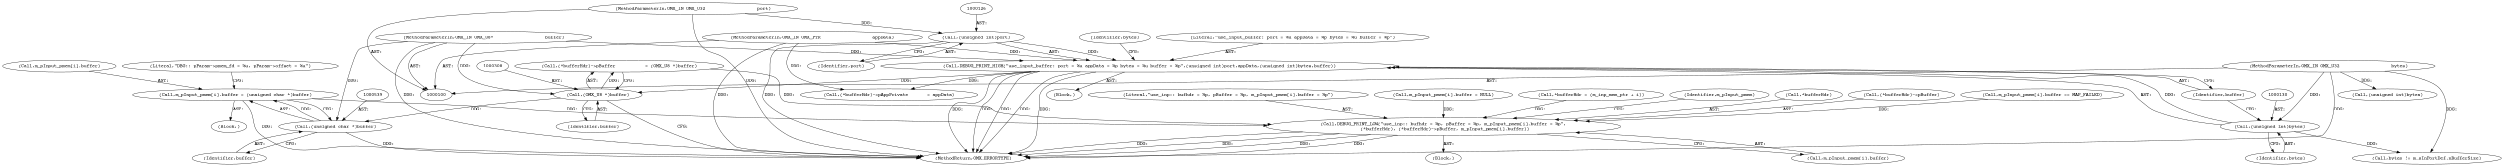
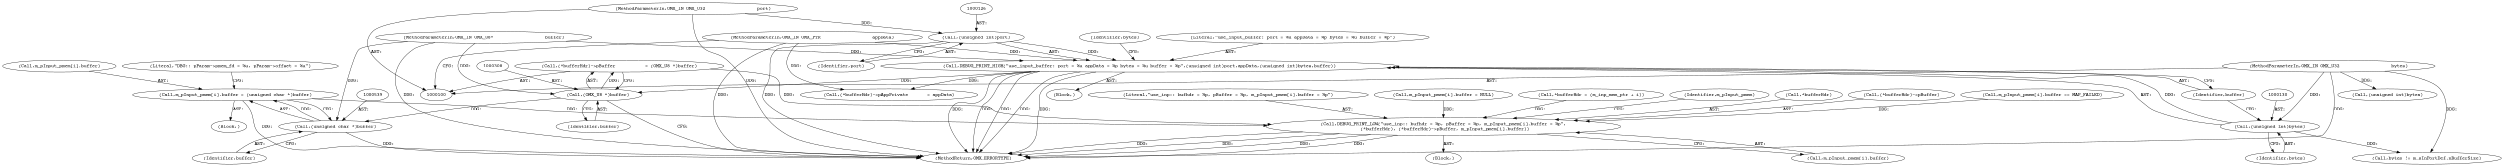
edge "(MethodParameterIn,OMX_IN OMX_U8*                   buffer)" -> "1000100": now "(Call,(*bufferHdr)->pBuffer           = (OMX_U8 *)buffer)" -> "1000100"
edge "(MethodParameterIn,OMX_IN OMX_PTR                   appData)" -> "1000100": label "AST: " -> "CFG: "
